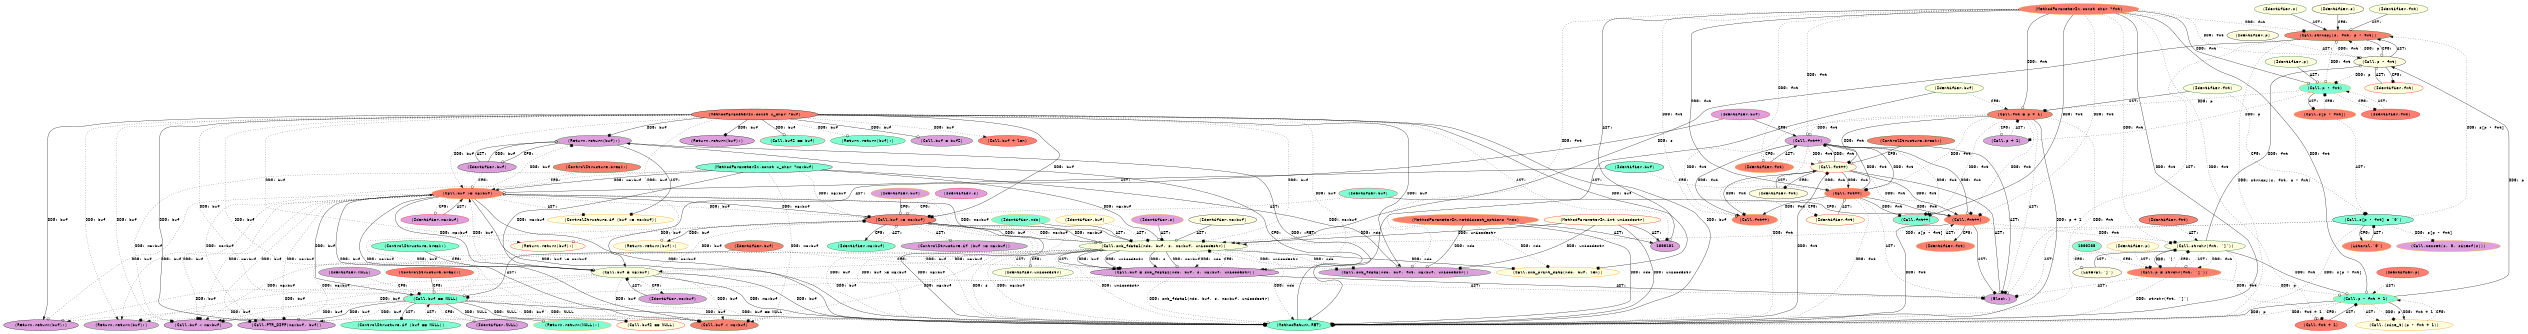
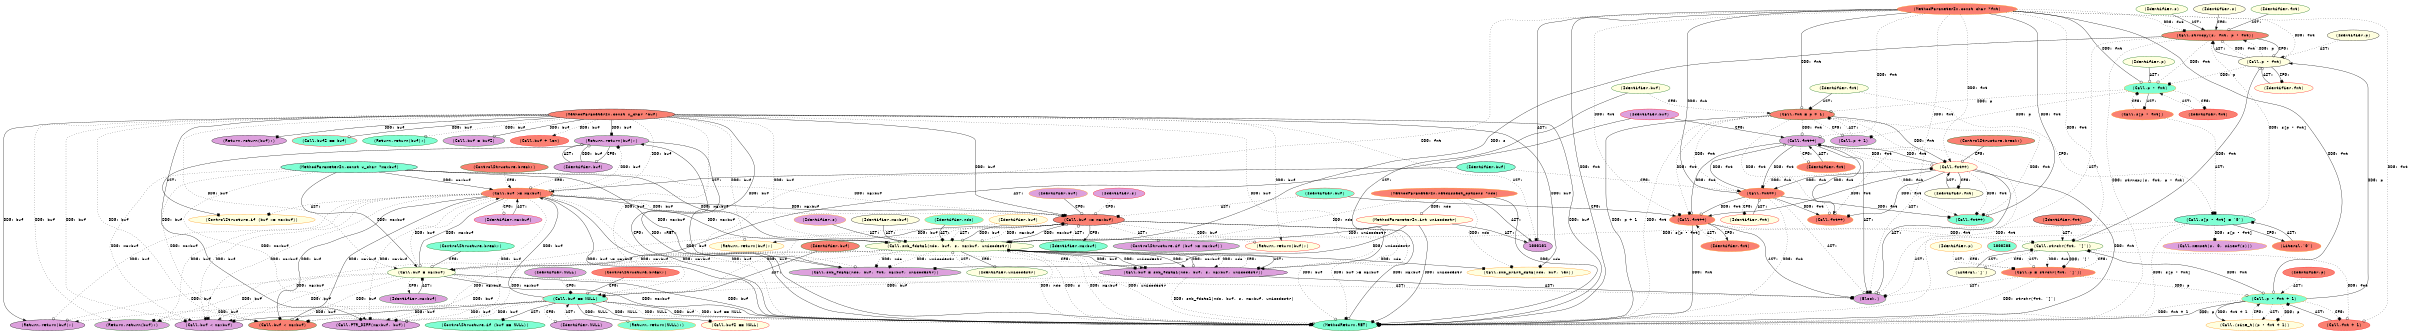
edge "(MethodParameterIn,const u_char *buf)" -> "(Call,buf = maxbuf)": added, label "DDG: buf"
edge "(MethodParameterIn,netdissect_options *ndo)" -> "(Call,smb_fdata(ndo, buf, fmt, maxbuf, unicodestr))": now "(MethodParameterIn,netdissect_options *ndo)" -> "(MethodParameterIn,int unicodestr)"
